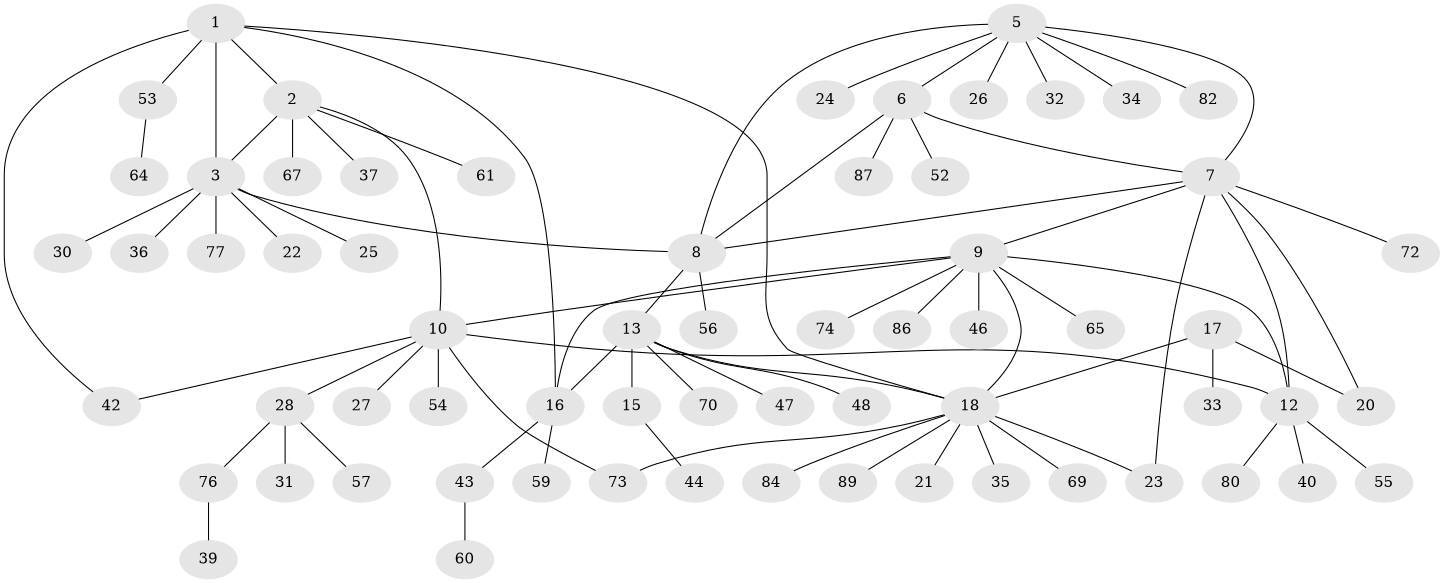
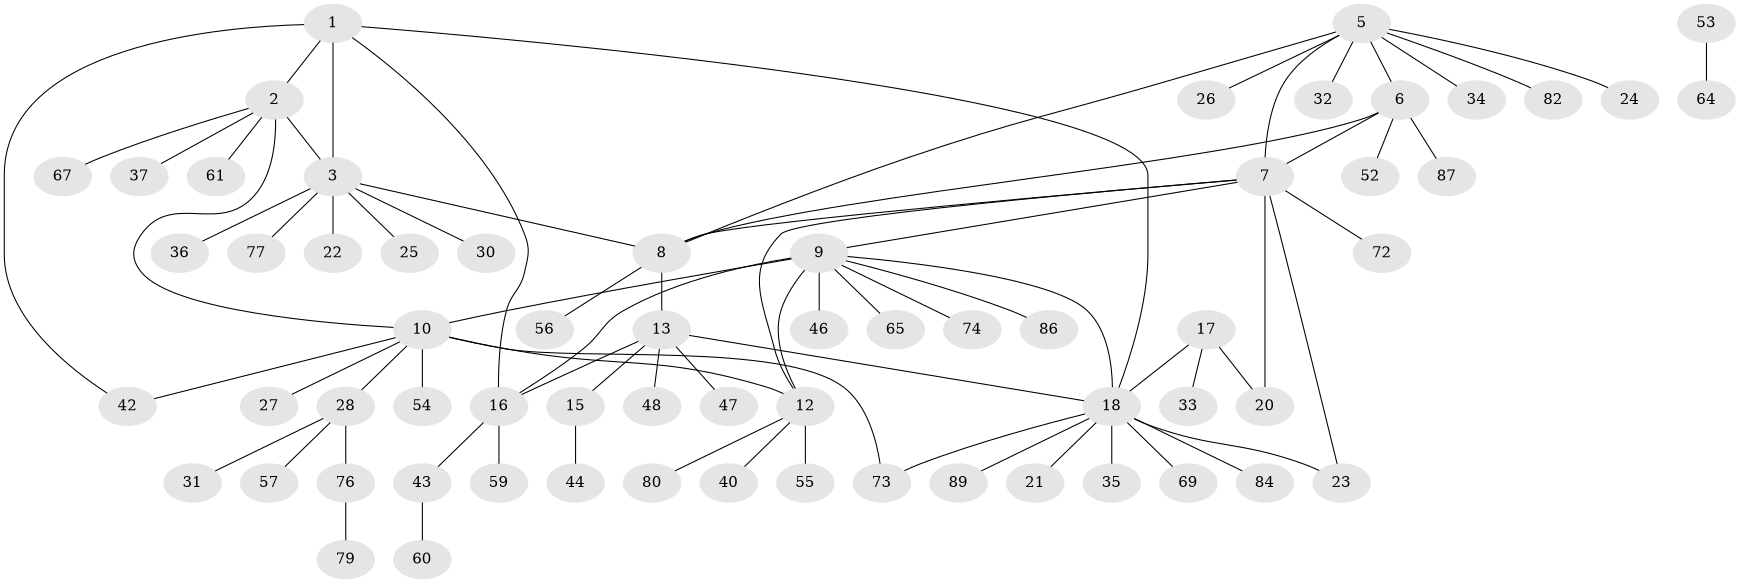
edge "1" -- "53": removed
node "70": removed
node "39": label "39" -> "79"
